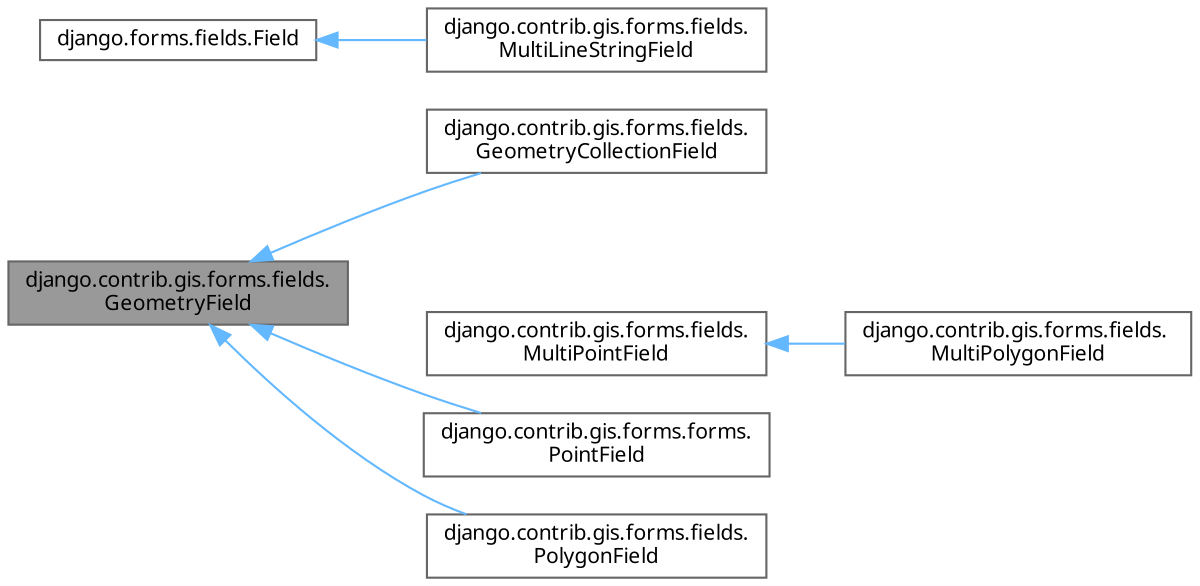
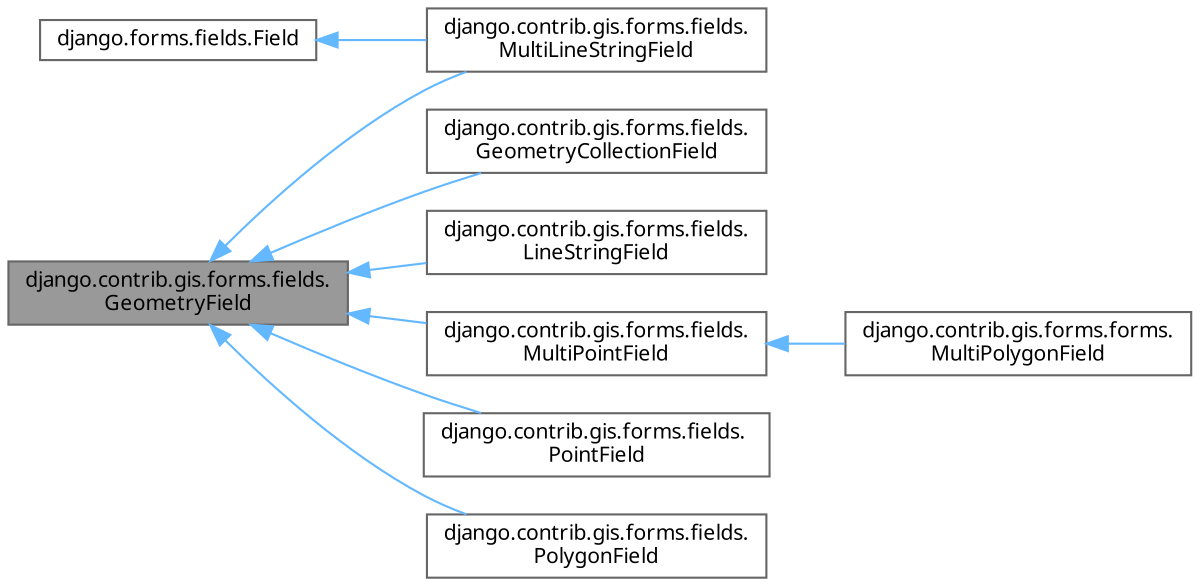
edge "django.contrib.gis.forms.fields. MultiLineStringField" -> "django.contrib.gis.forms.fields. GeometryField": added
node "django.contrib.gis.forms.fields. LineStringField": added
edge "django.contrib.gis.forms.fields. MultiPointField" -> "django.contrib.gis.forms.fields. GeometryField": added
node "django.contrib.gis.forms.fields. MultiPolygonField": label "django.contrib.gis.forms.fields. MultiPolygonField" -> "django.contrib.gis.forms.forms. MultiPolygonField"
node "django.contrib.gis.forms.forms. PointField": label "django.contrib.gis.forms.forms. PointField" -> "django.contrib.gis.forms.fields. PointField"
